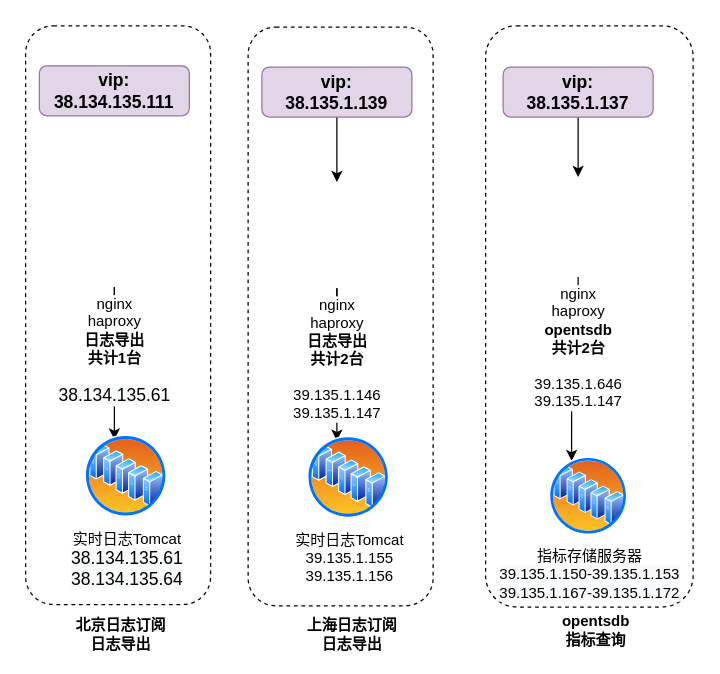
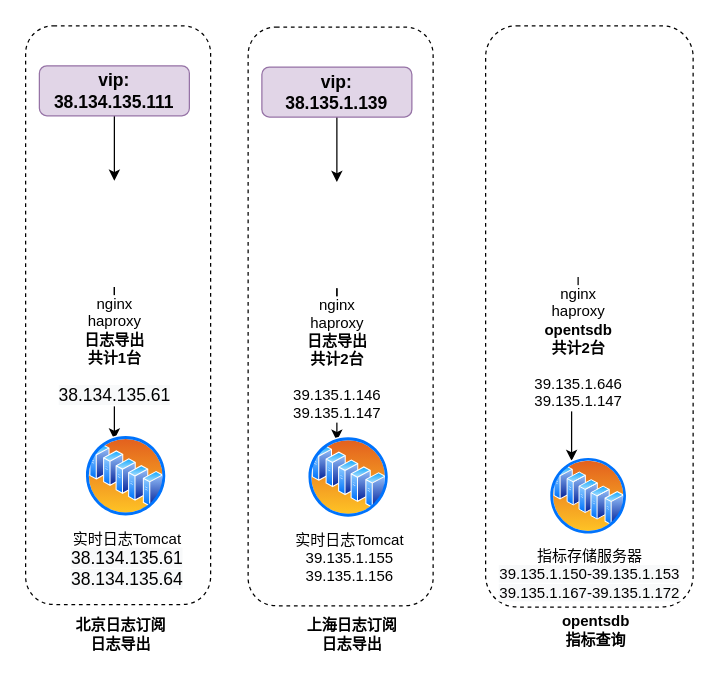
node "vip: 38.135.1.137": removed
edge "vip: 38.135.1.137" -> "nginx haproxy opentsdb 共计2台 39.135.1.646 39.135.1.147": removed
edge "vip: 38.134.135.111" -> "nginx haproxy 日志导出 共计1台 38.134.135.61": added
